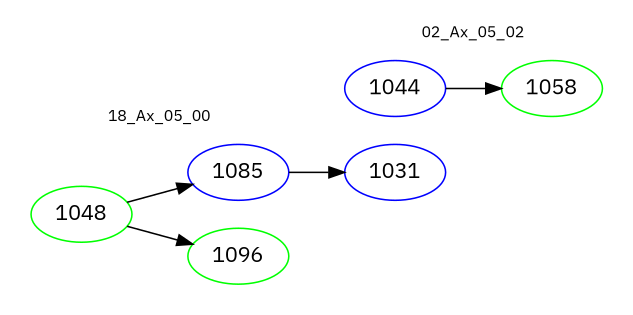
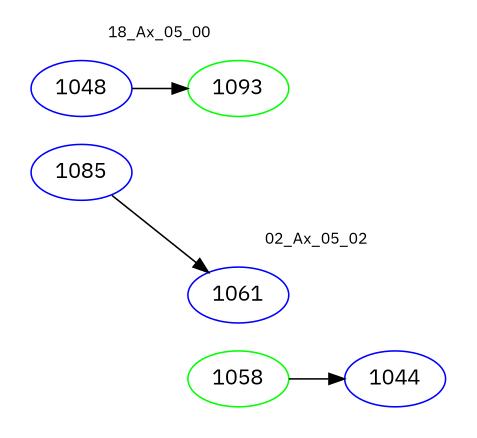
edge "1044" -> "1058": reversed
node "1031": label "1031" -> "1061"
edge "1048" -> "1085": removed
node "1048": color green -> blue
node "1096": label "1096" -> "1093"
